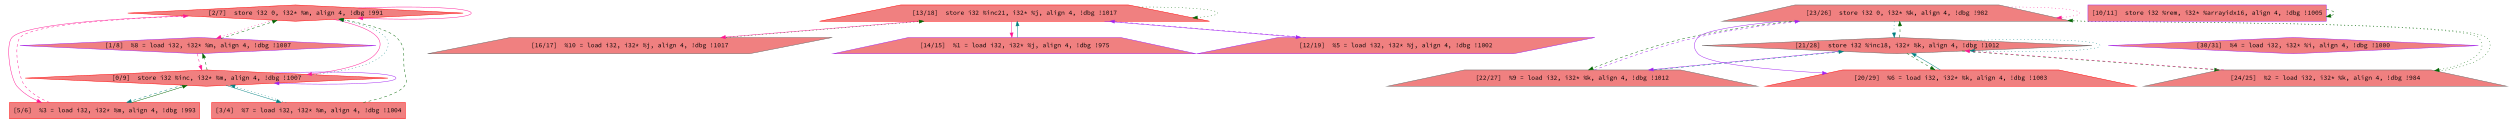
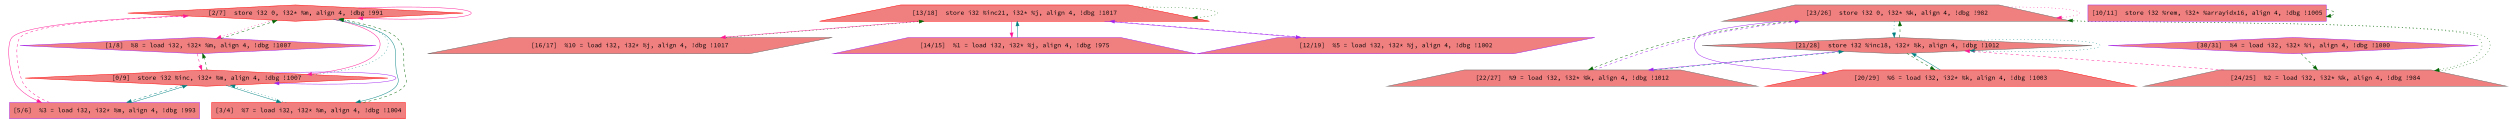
edge "[2/7]  store i32 0, i32* %m, align 4, !dbg !991" -> "[3/4]  %7 = load i32, i32* %m, align 4, !dbg !1004": added
edge "[21/28]  store i32 %inc18, i32* %k, align 4, !dbg !1012" -> "[24/25]  %2 = load i32, i32* %k, align 4, !dbg !984": now "[30/31]  %4 = load i32, i32* %i, align 4, !dbg !1000" -> "[24/25]  %2 = load i32, i32* %k, align 4, !dbg !984"
edge "[5/6]  %3 = load i32, i32* %m, align 4, !dbg !993" -> "[0/9]  store i32 %inc, i32* %m, align 4, !dbg !1007": color darkgreen -> teal
node "[5/6]  %3 = load i32, i32* %m, align 4, !dbg !993": color red -> purple
